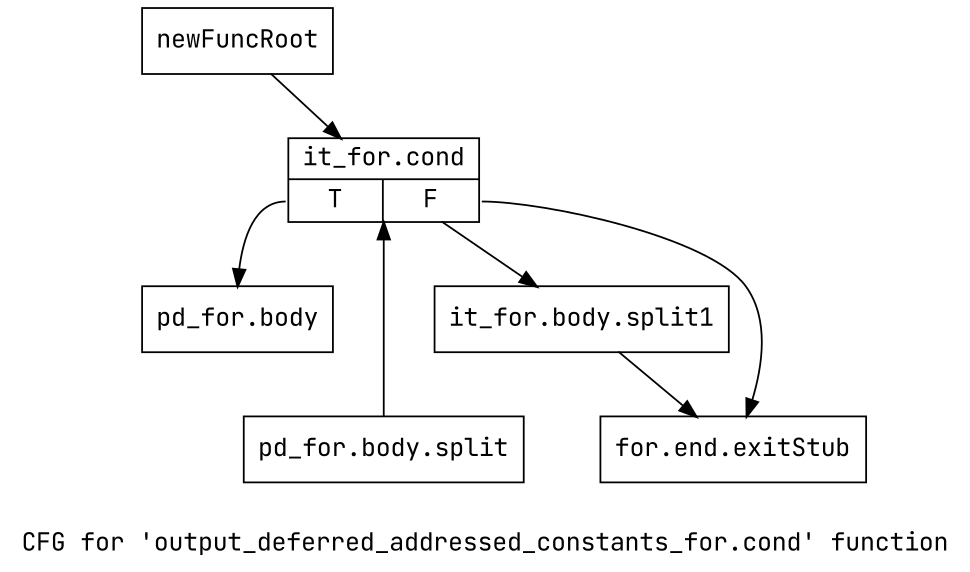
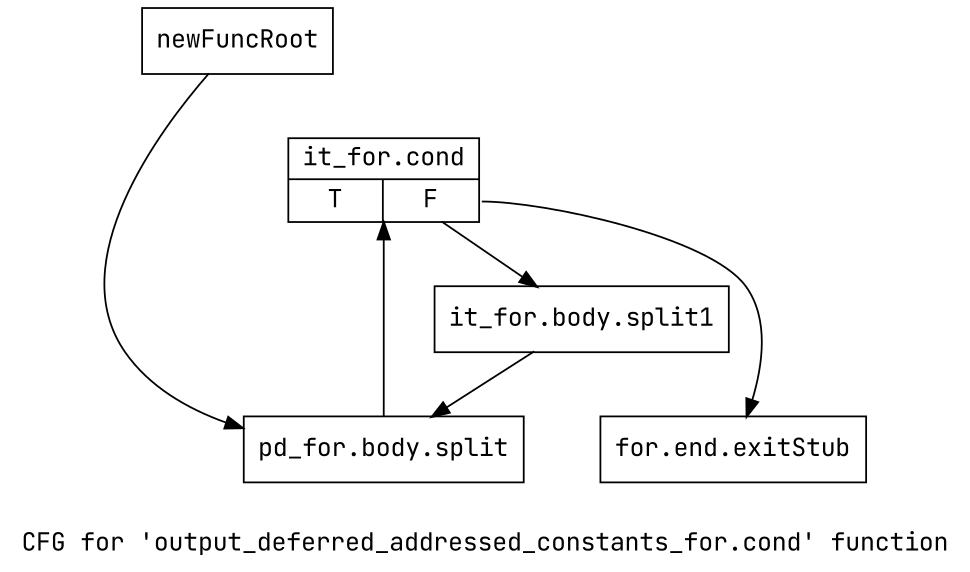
edge "newFuncRoot" -> "it_for.cond": now "newFuncRoot" -> "pd_for.body.split"
node "pd_for.body": removed
edge "it_for.body.split1" -> "for.end.exitStub": now "it_for.body.split1" -> "pd_for.body.split"
